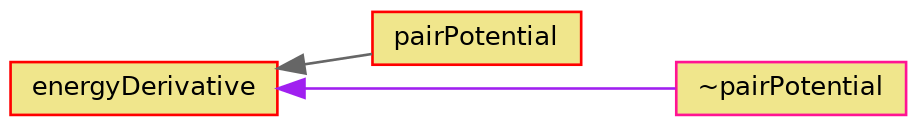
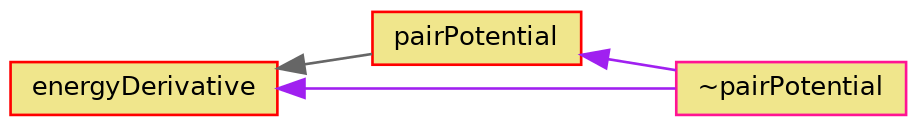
edge "~pairPotential" -> "pairPotential": added
